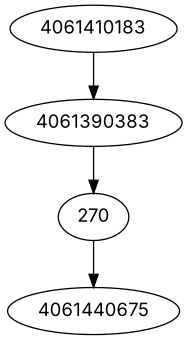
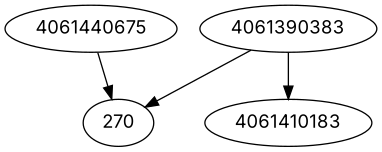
edge "4061410183" -> "4061390383": reversed
edge "270" -> "4061440675": reversed
